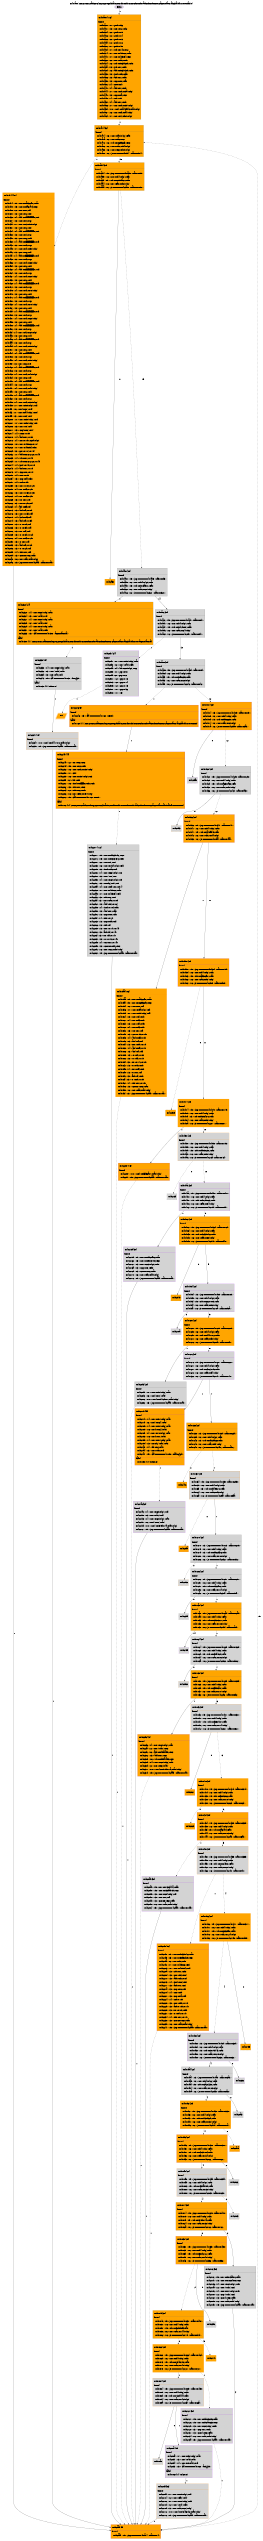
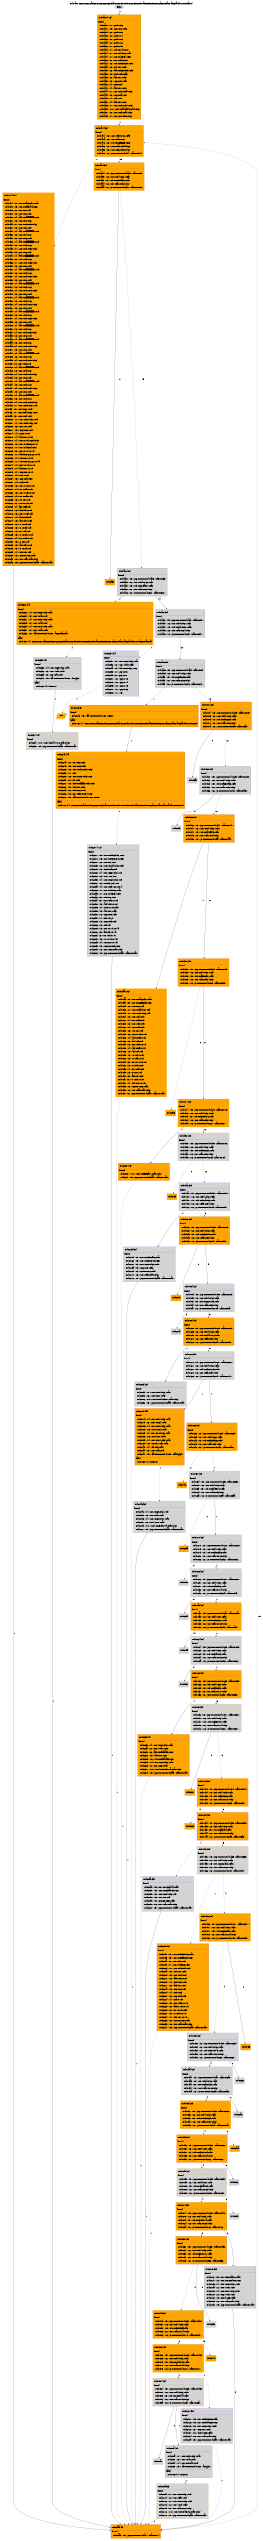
node "0x40213f": fillcolor lightgrey -> orange
